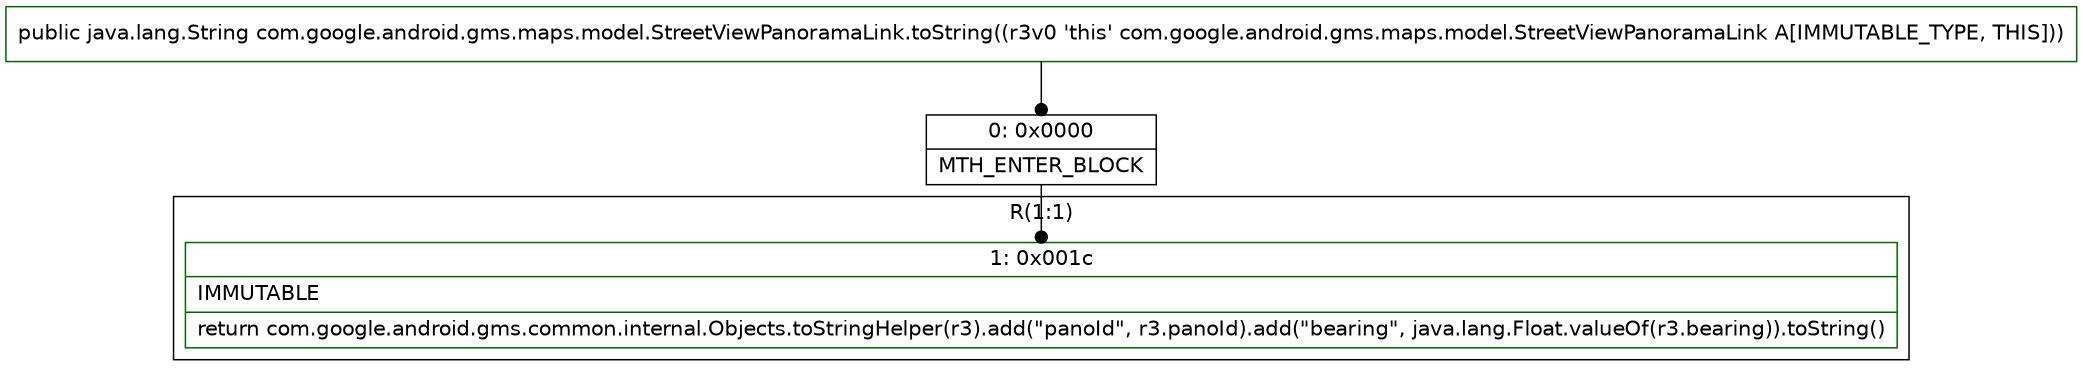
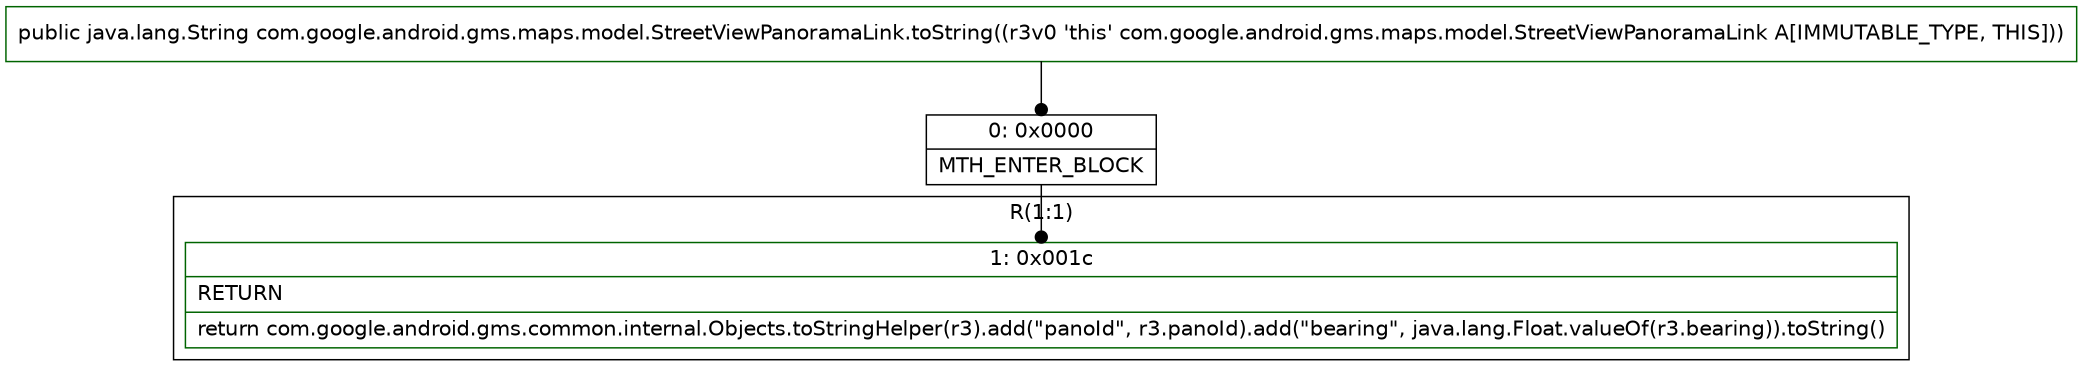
node "1: 0x001c": text "IMMUTABLE" -> "RETURN"
